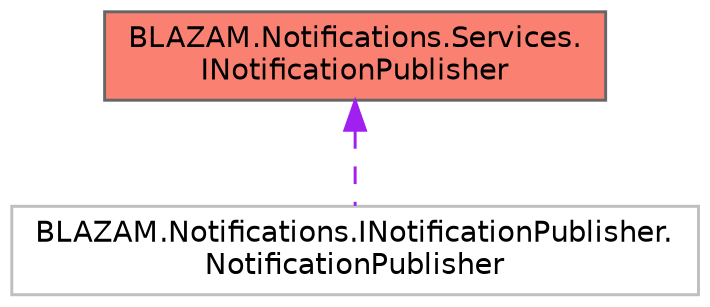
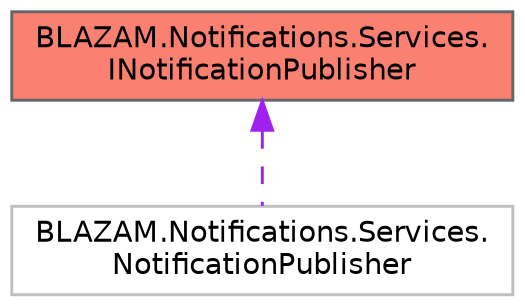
node "BLAZAM.Notifications.INotificationPublisher. NotificationPublisher": label "BLAZAM.Notifications.INotificationPublisher. NotificationPublisher" -> "BLAZAM.Notifications.Services. NotificationPublisher"
